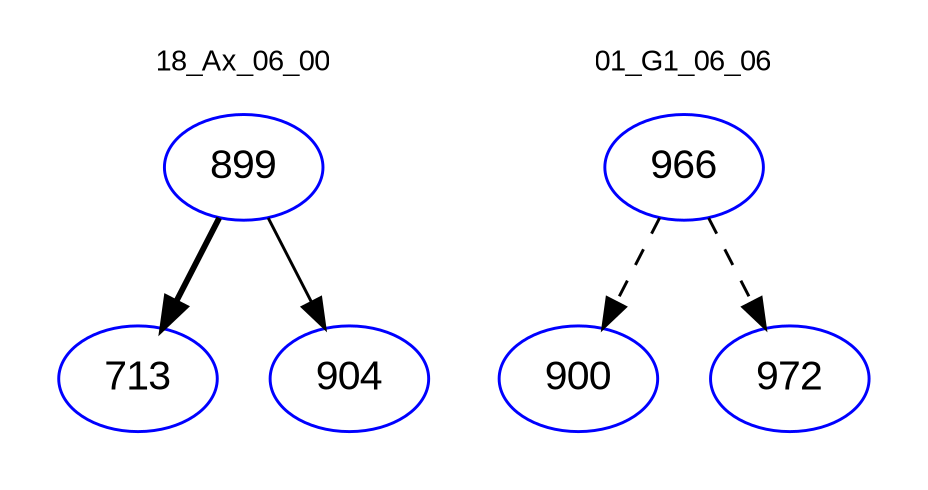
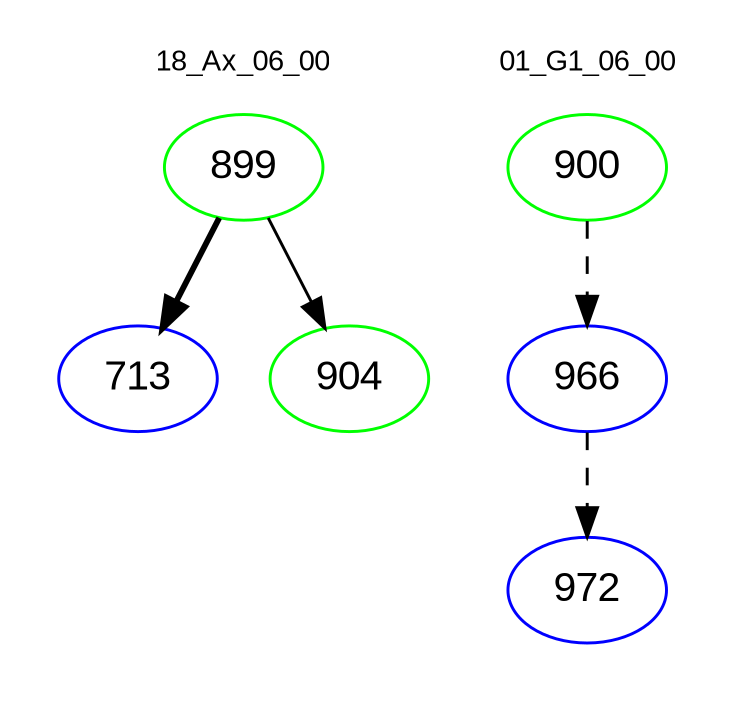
cluster "01_G1_06_06": label "01_G1_06_06" -> "01_G1_06_00"
node "899": color blue -> green
edge "966" -> "900": reversed
node "904": color blue -> green
node "900": color blue -> green
